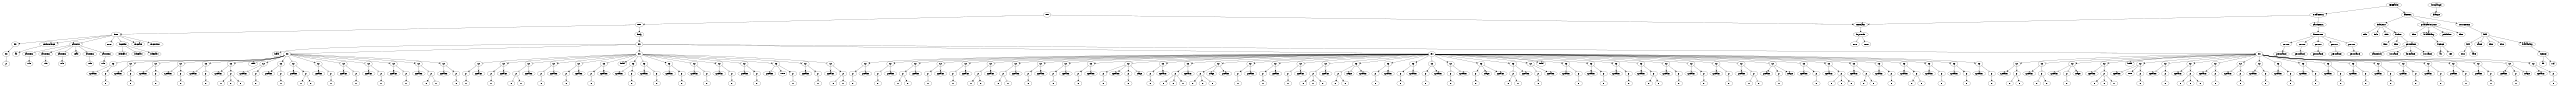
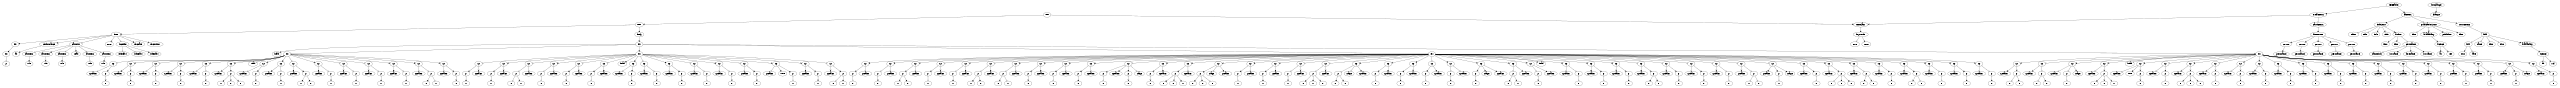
node "editor": added
